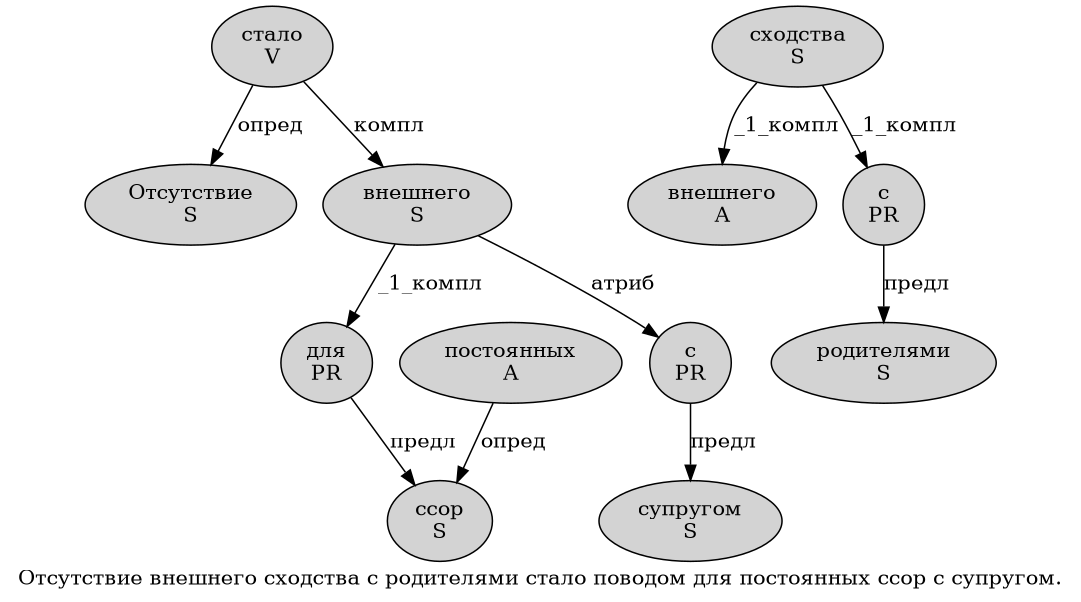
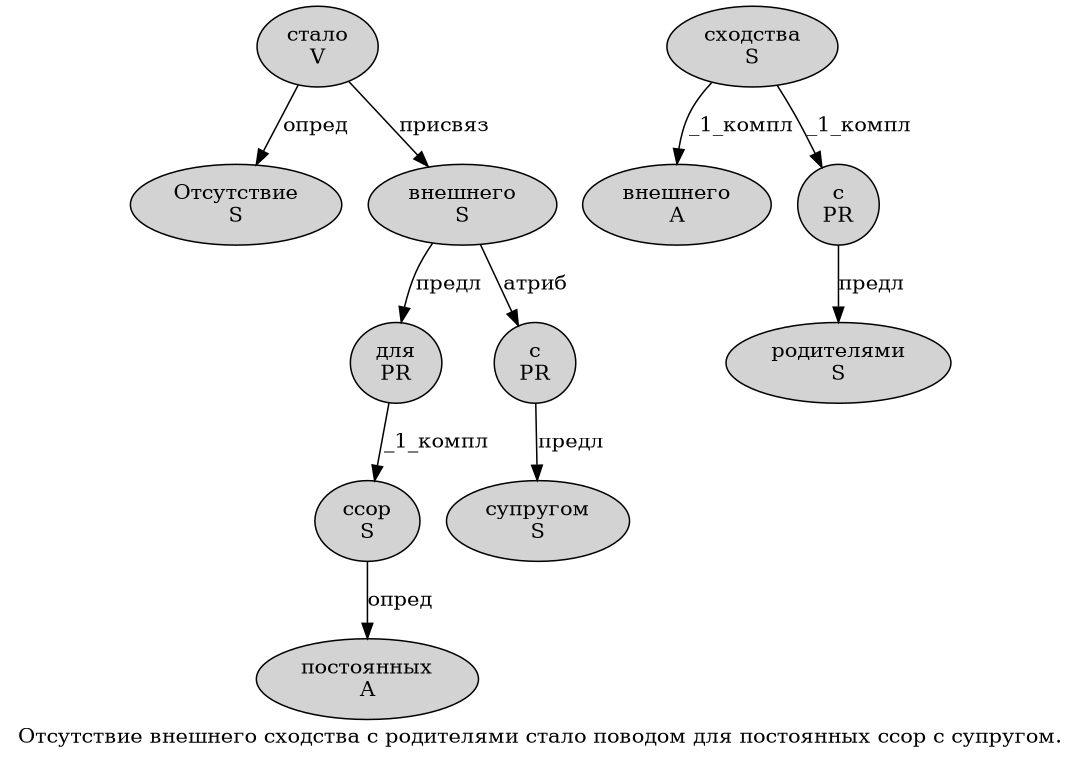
edge "стало V" -> "внешнего S": label "компл" -> "присвяз"
edge "внешнего S" -> "для PR": label "_1_компл" -> "предл"
edge "постоянных A" -> "ссор S": reversed
edge "для PR" -> "ссор S": label "предл" -> "_1_компл"
